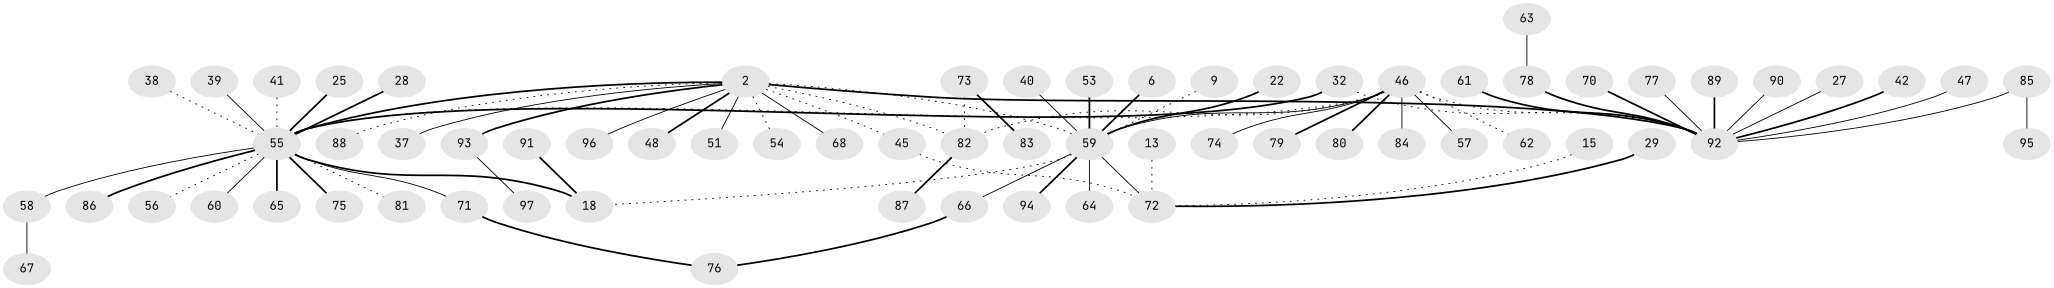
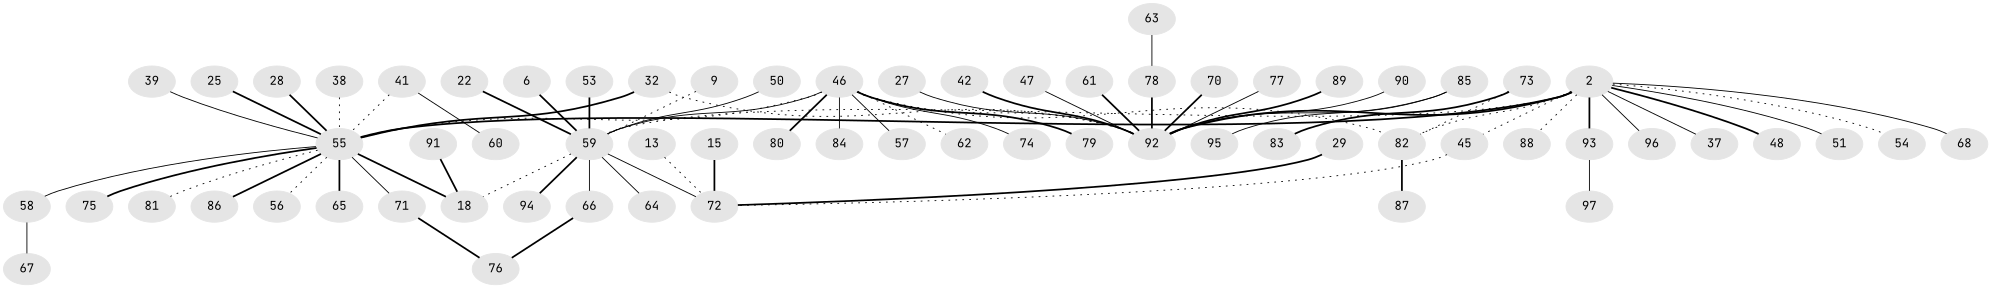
node "40": label "40" -> "50"
edge "55" -- "60": now "41" -- "60"
edge "15" -- "72": style dotted -> bold
